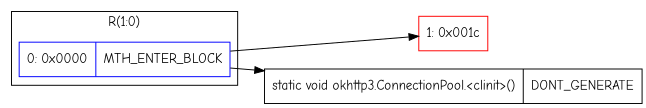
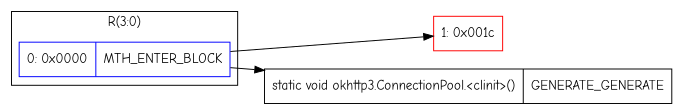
cluster "R(1:0)": label "R(1:0)" -> "R(3:0)"
node "static void okhttp3.ConnectionPool.<clinit>()": text "DONT_GENERATE" -> "GENERATE_GENERATE"
